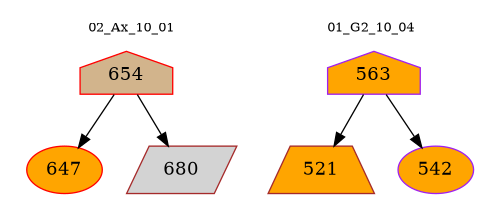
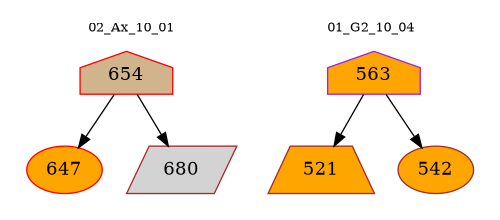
node "542": color purple -> brown
